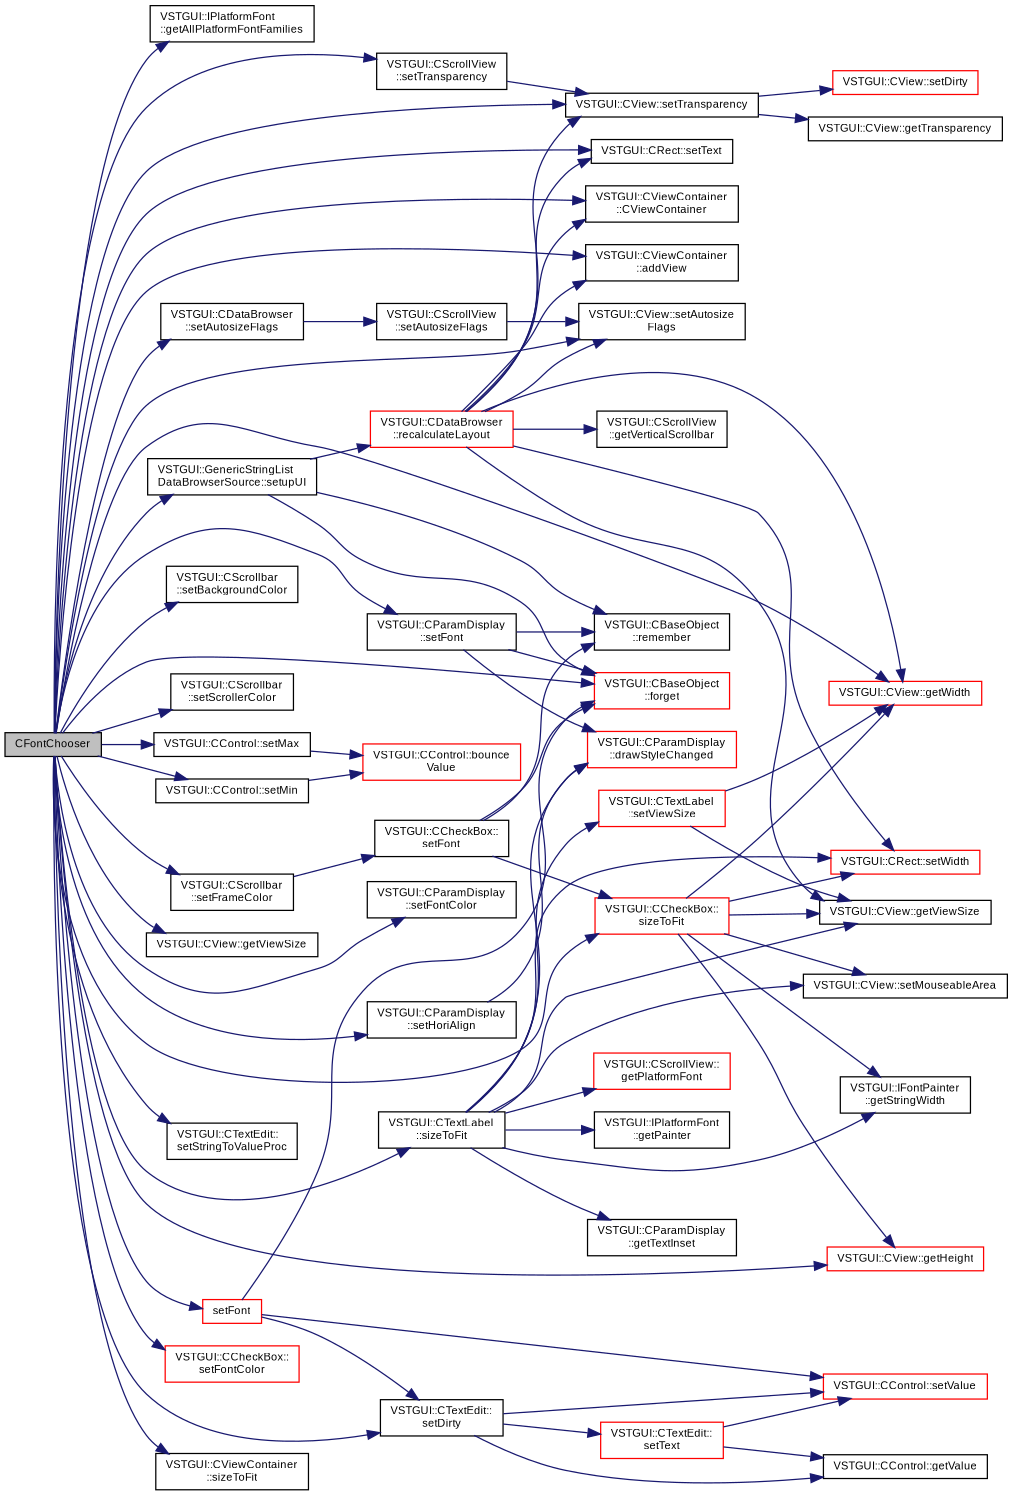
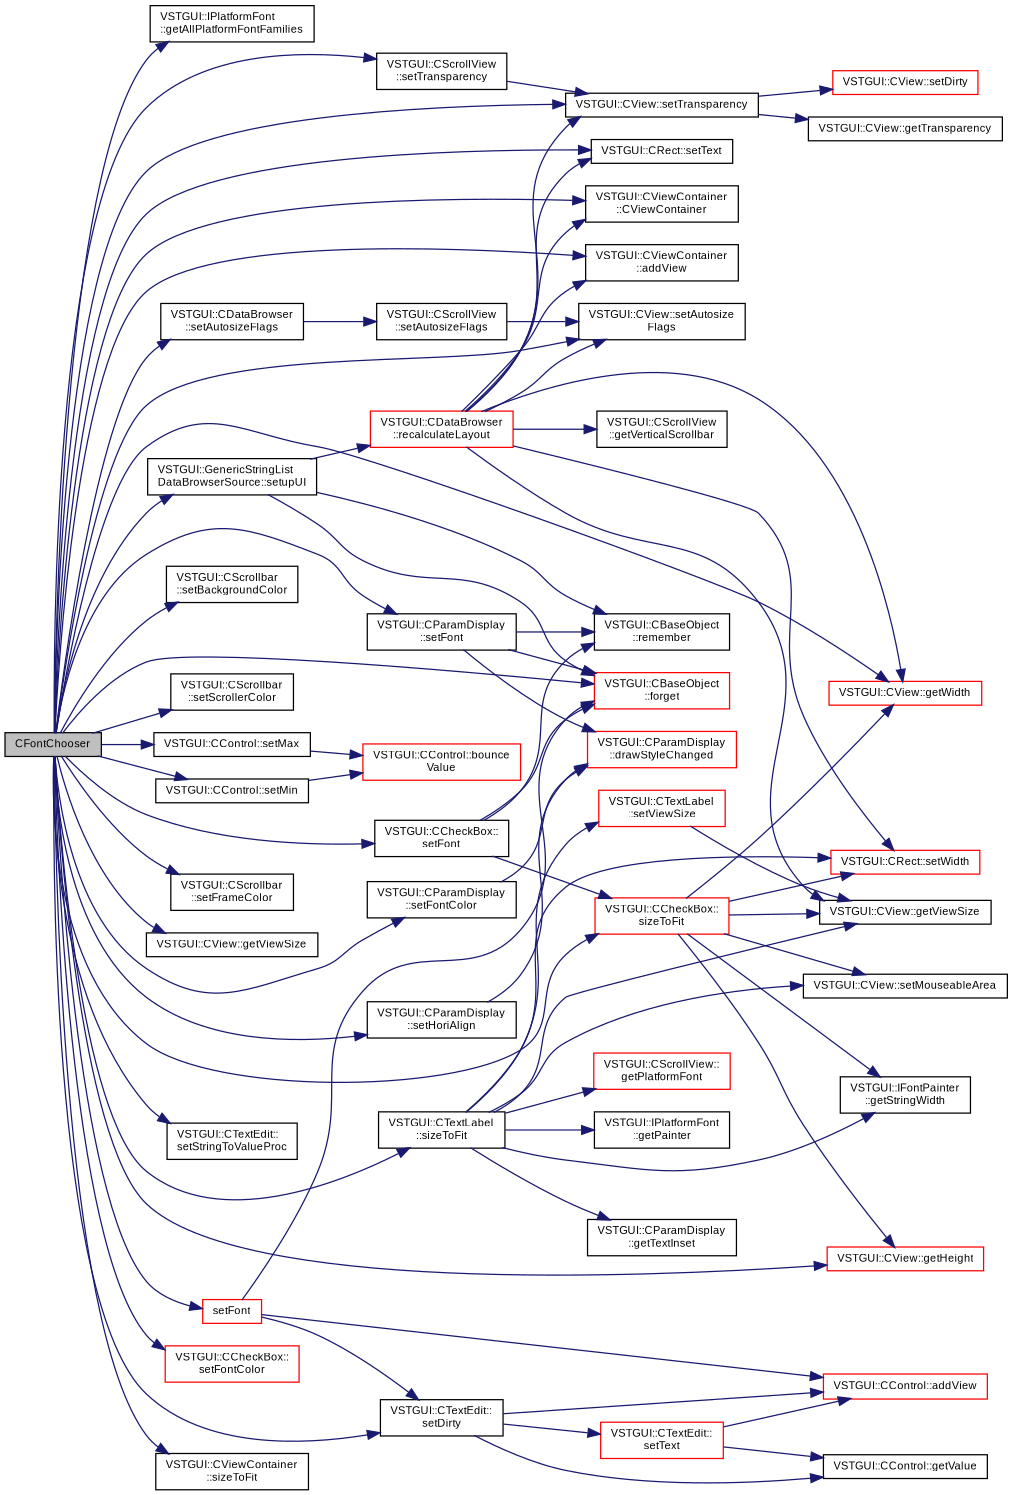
edge "VSTGUI::CTextLabel ::setViewSize" -> "VSTGUI::CView::getWidth": removed
edge "VSTGUI::CScrollbar ::setFrameColor" -> "VSTGUI::CCheckBox:: setFont": now "CFontChooser" -> "VSTGUI::CCheckBox:: setFont"
edge "VSTGUI::CTextLabel ::sizeToFit" -> "VSTGUI::CParamDisplay ::drawStyleChanged": now "VSTGUI::CParamDisplay ::setFontColor" -> "VSTGUI::CParamDisplay ::drawStyleChanged"
node "VSTGUI::CControl::setValue": label "VSTGUI::CControl::setValue" -> "VSTGUI::CControl::addView"
